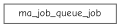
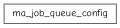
node "ma_job_queue_job": label "ma_job_queue_job" -> "ma_job_queue_config"
